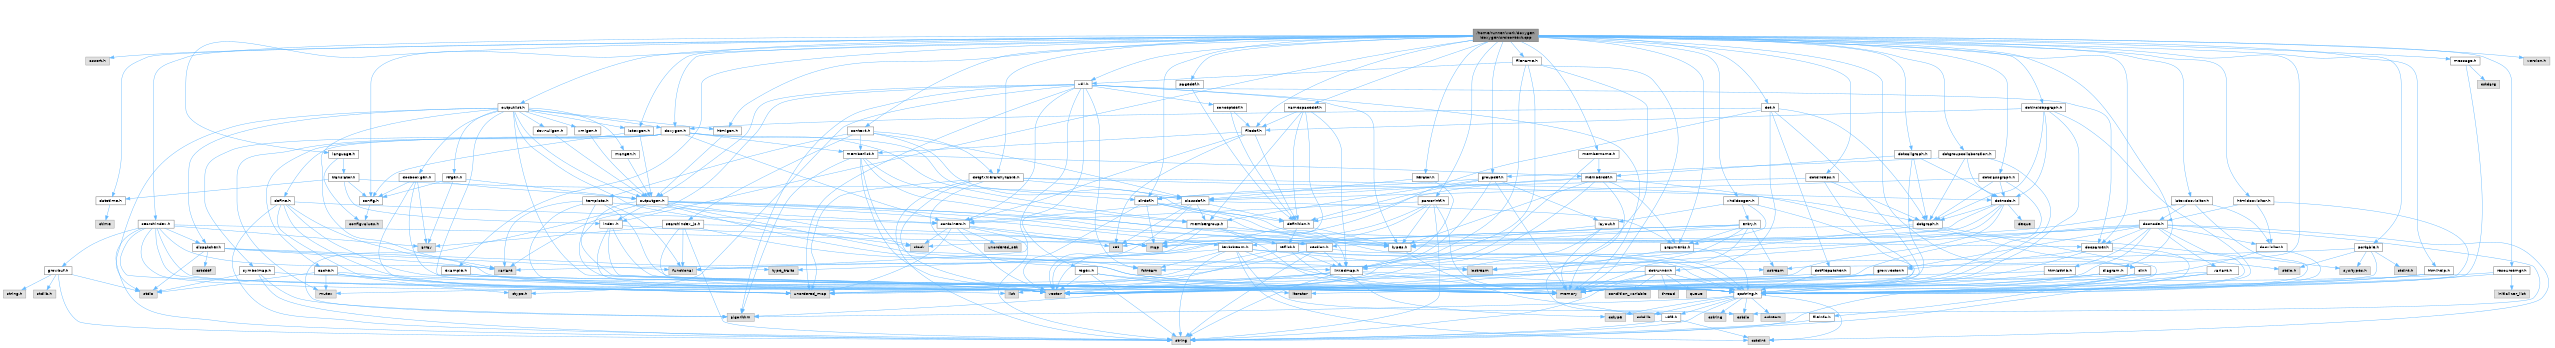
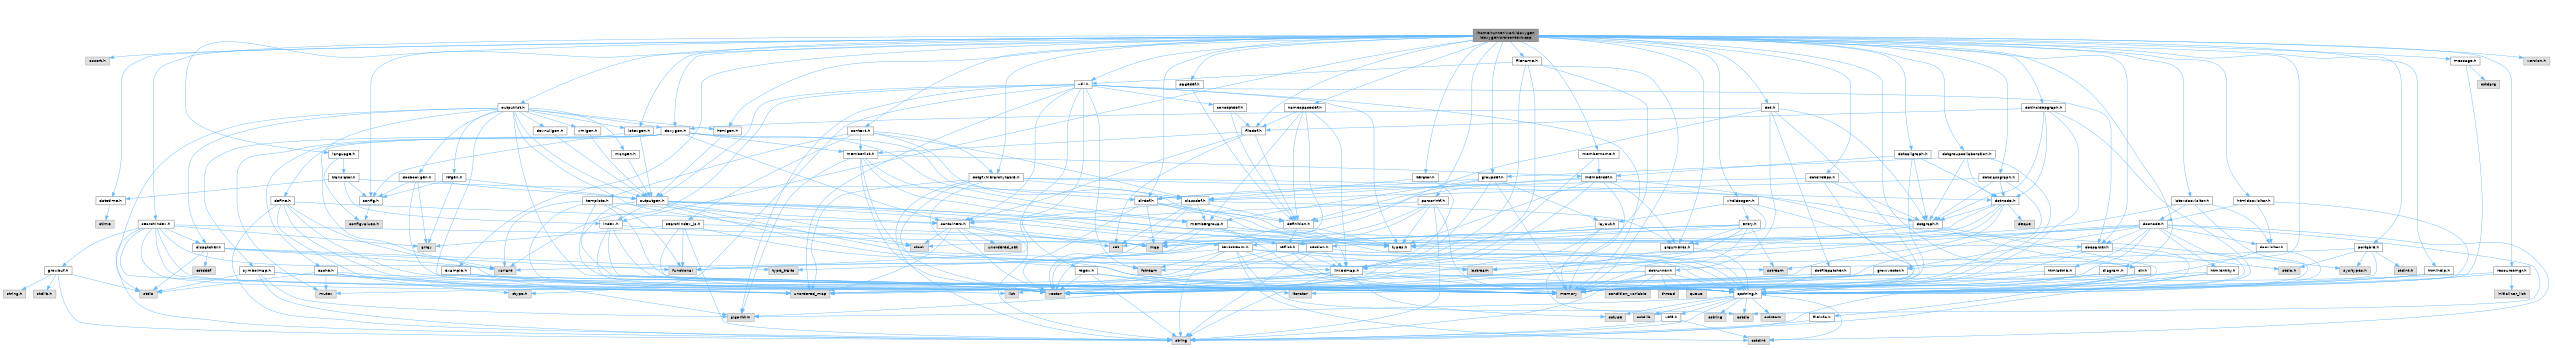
edge "outputgen.h" -> "algorithm": now "example.h" -> "algorithm"
node "variant.h": label "variant.h" -> "htmlentity.h"
edge "docbookgen.h" -> "unordered_map": now "symbolmap.h" -> "unordered_map"
edge "types.h" -> "cstdlib": now "types.h" -> "qcstring.h"
